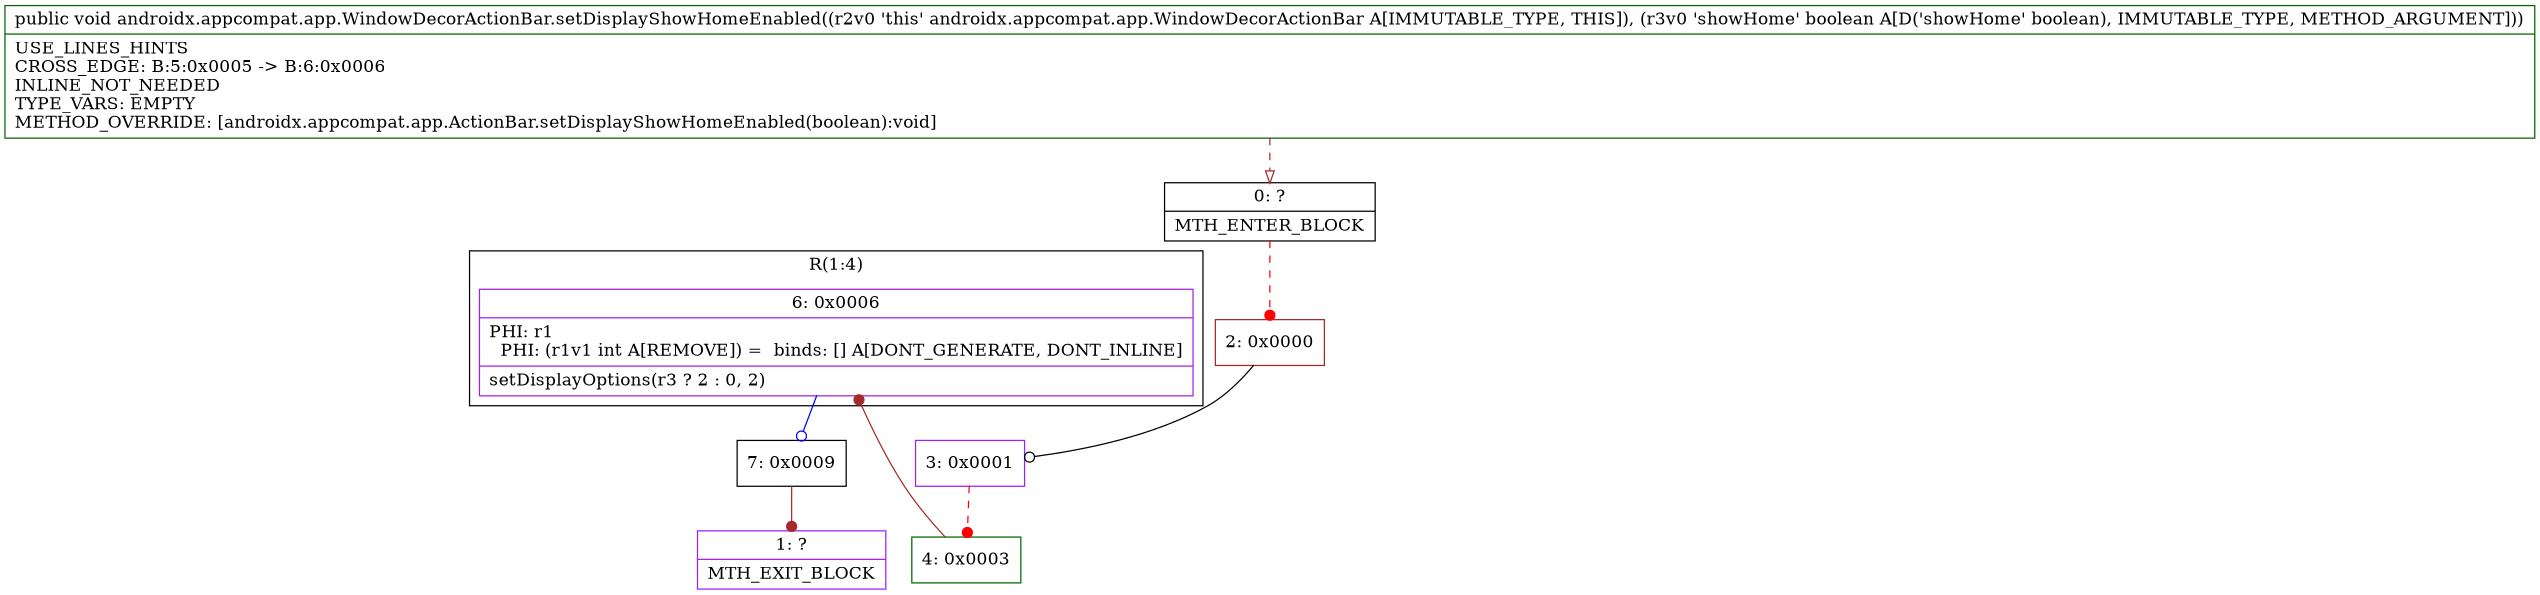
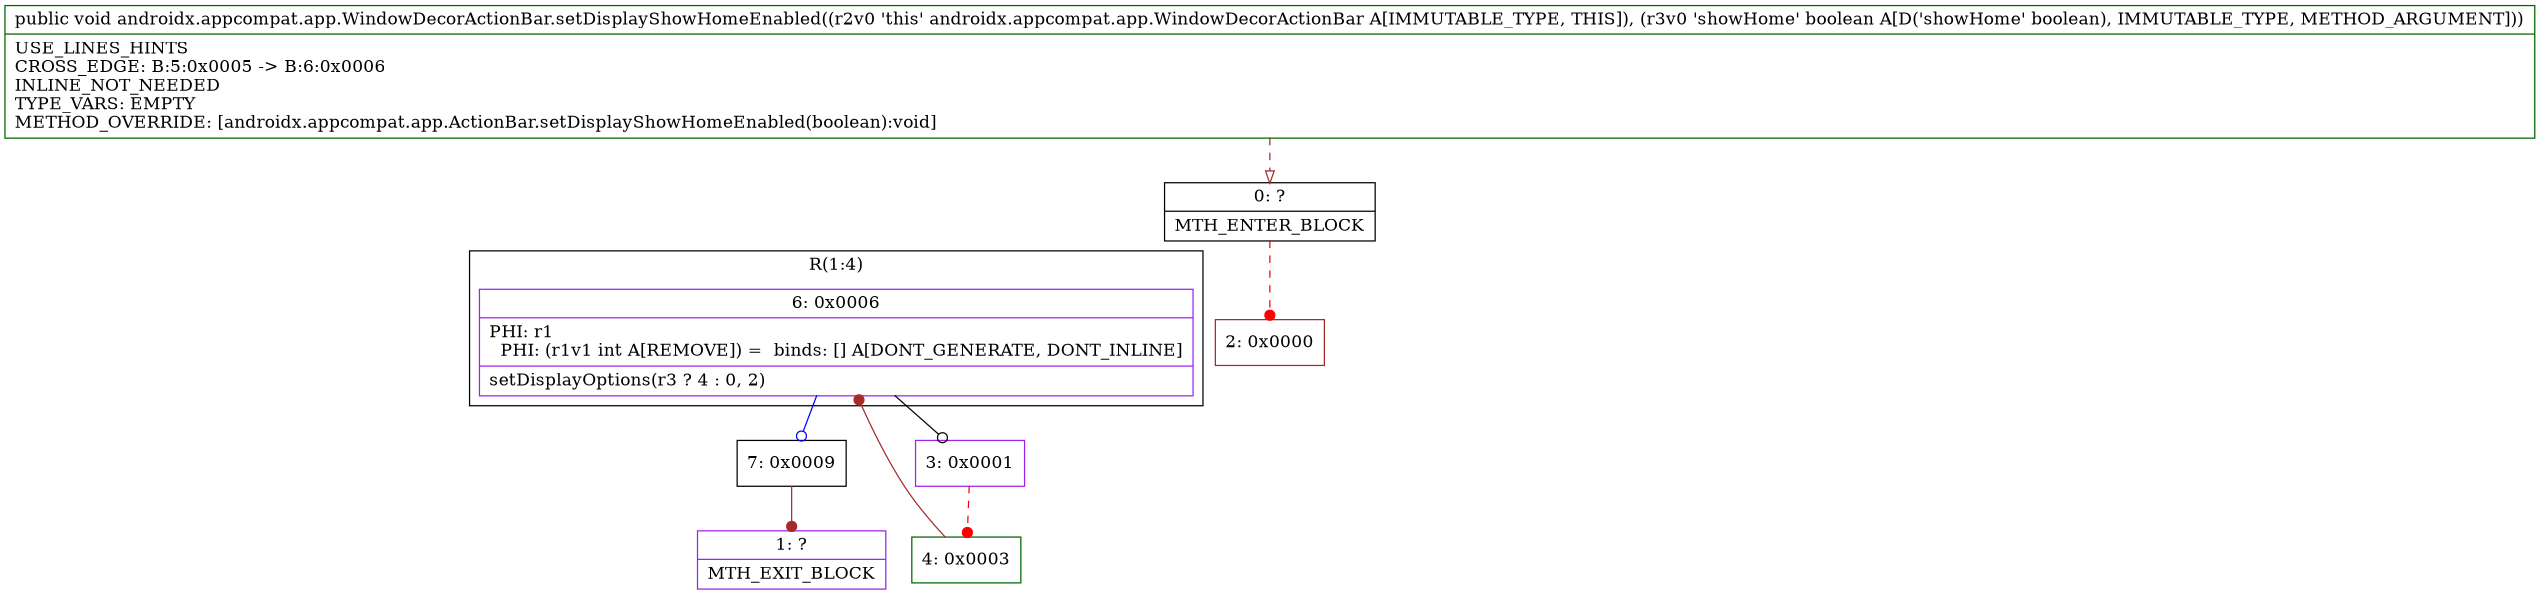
node "6: 0x0006": text "setDisplayOptions(r3 ? 2 : 0, 2)" -> "setDisplayOptions(r3 ? 4 : 0, 2)"
edge "2: 0x0000" -> "3: 0x0001": now "6: 0x0006" -> "3: 0x0001"
